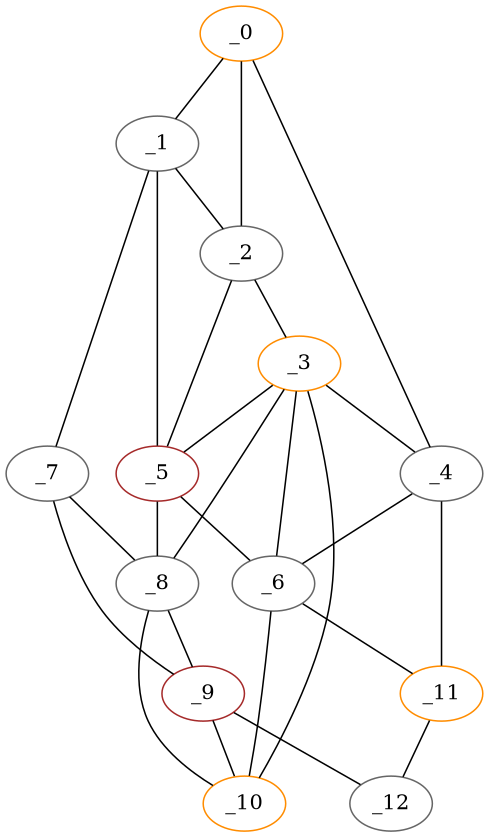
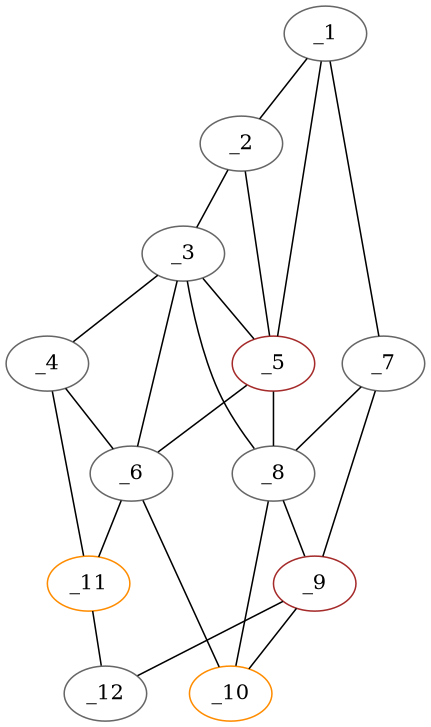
node "_0": removed
node "_3": color darkorange -> gray40
edge "_3" -- "_10": removed
